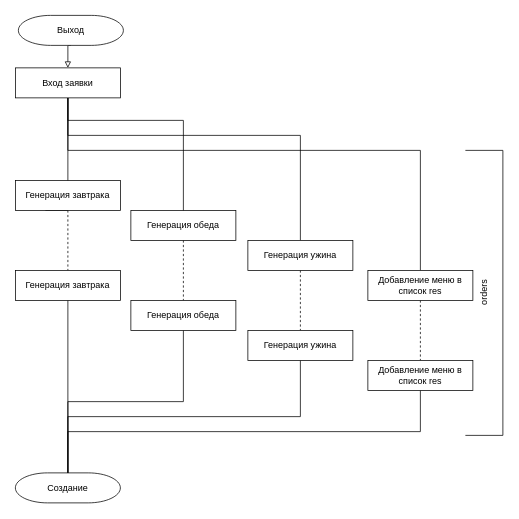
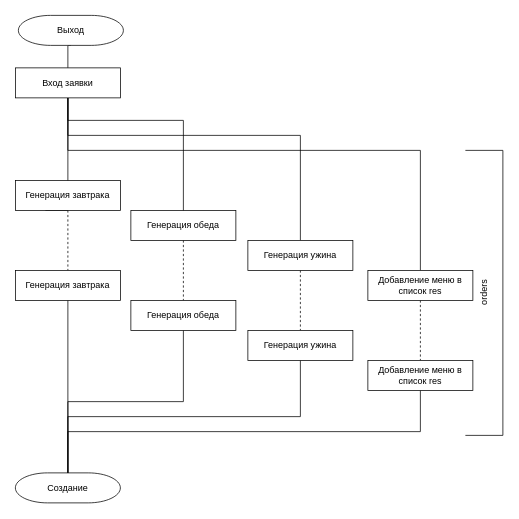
edge "Выход" -> "Вход заявки": arrowhead block -> none
